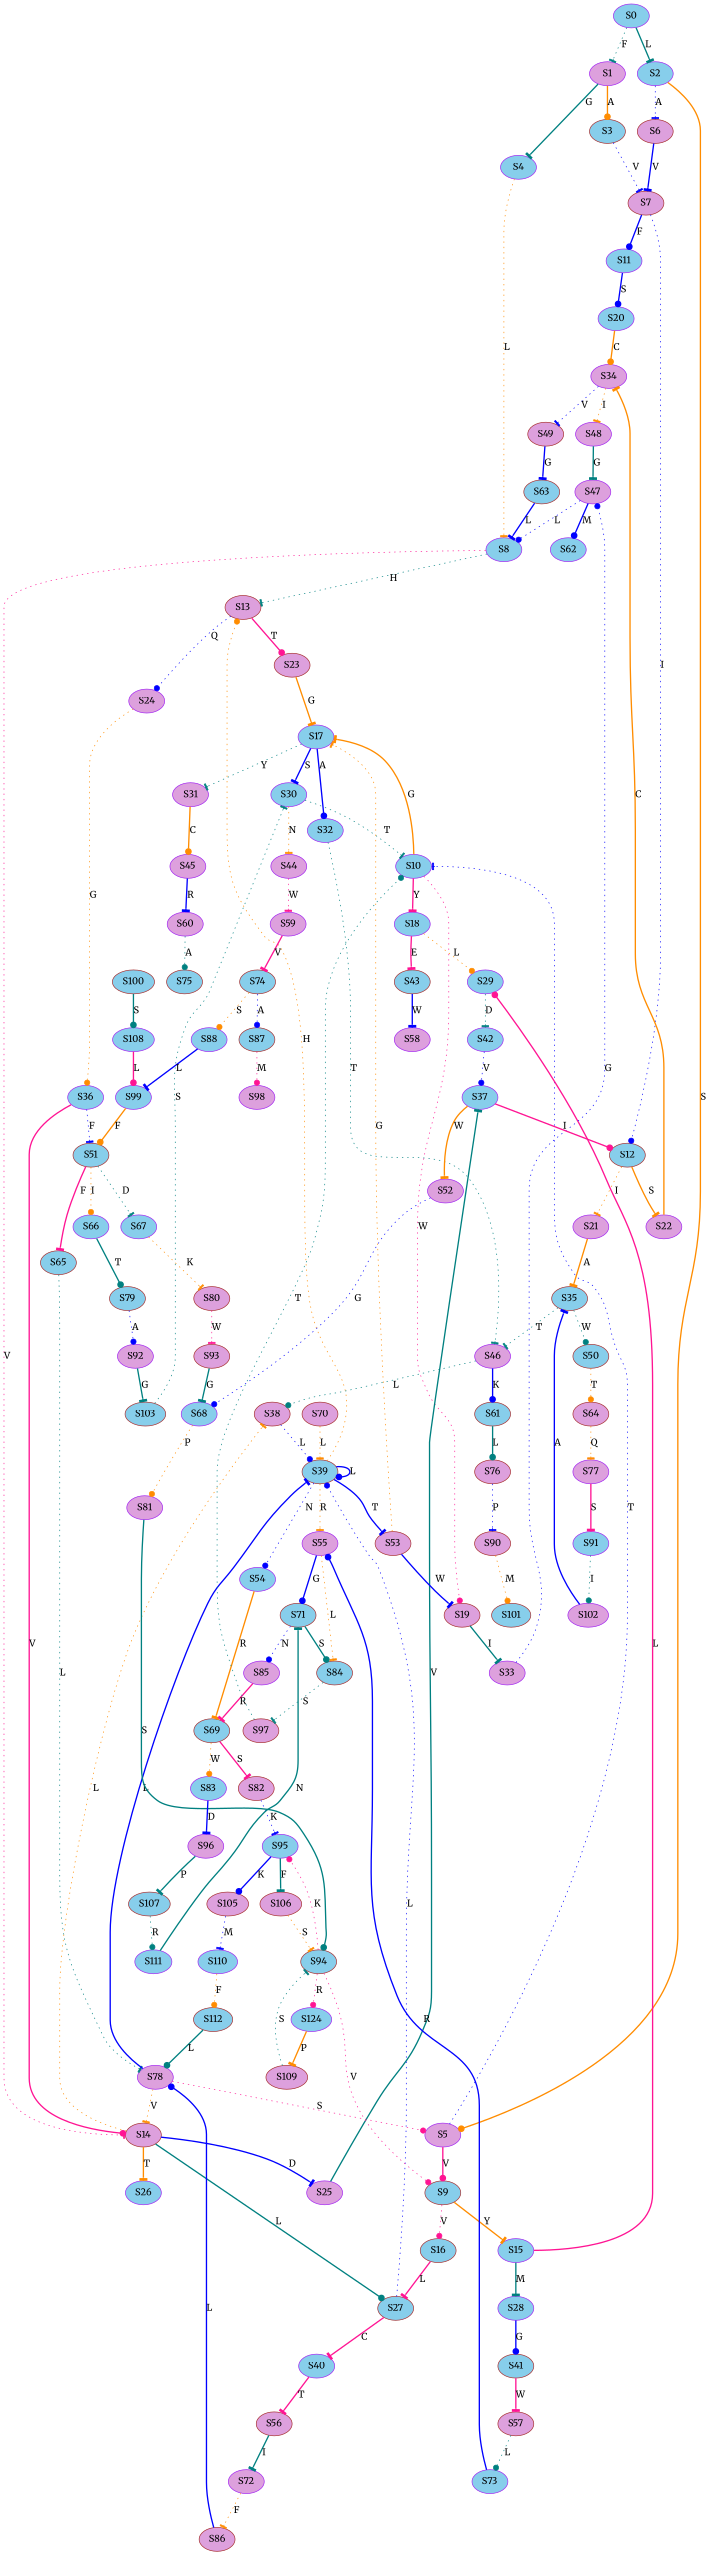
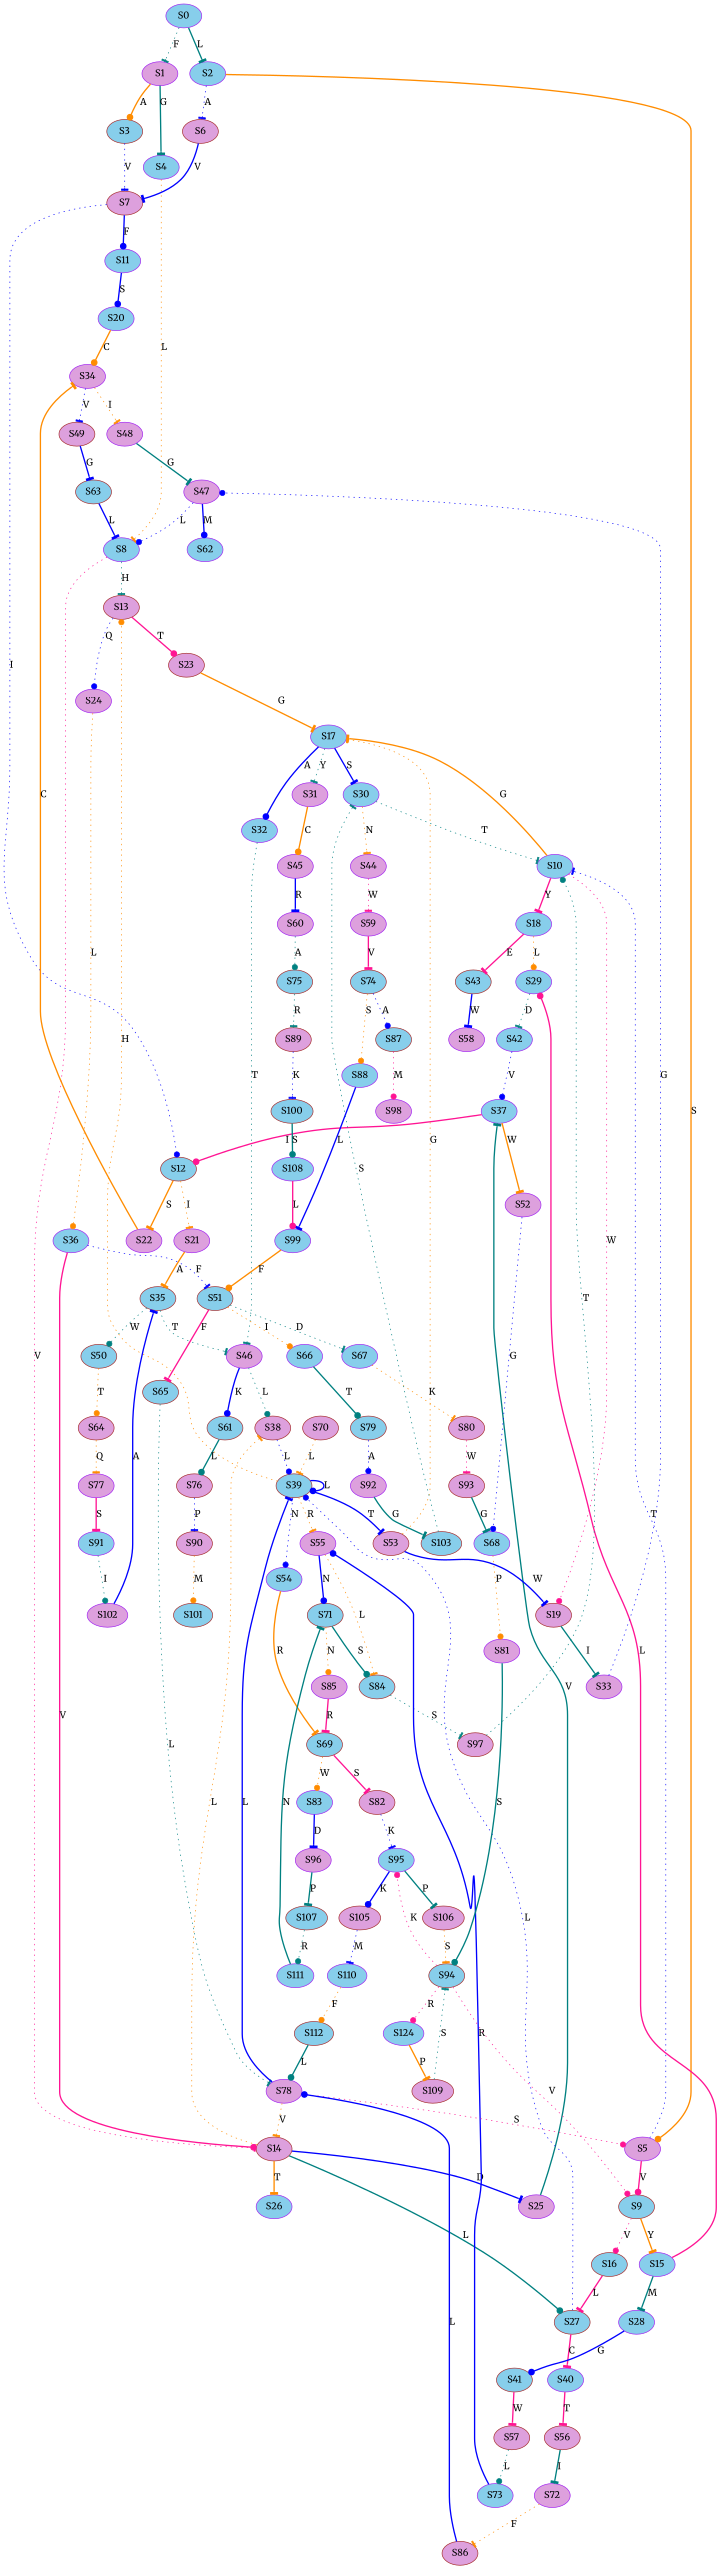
edge "S24" -> "S36": label "G" -> "L"
node "S89": added
edge "S55" -> "S71": label "G" -> "N"
edge "S71" -> "S85": color blue -> darkorange
edge "S95" -> "S106": label "F" -> "P"
